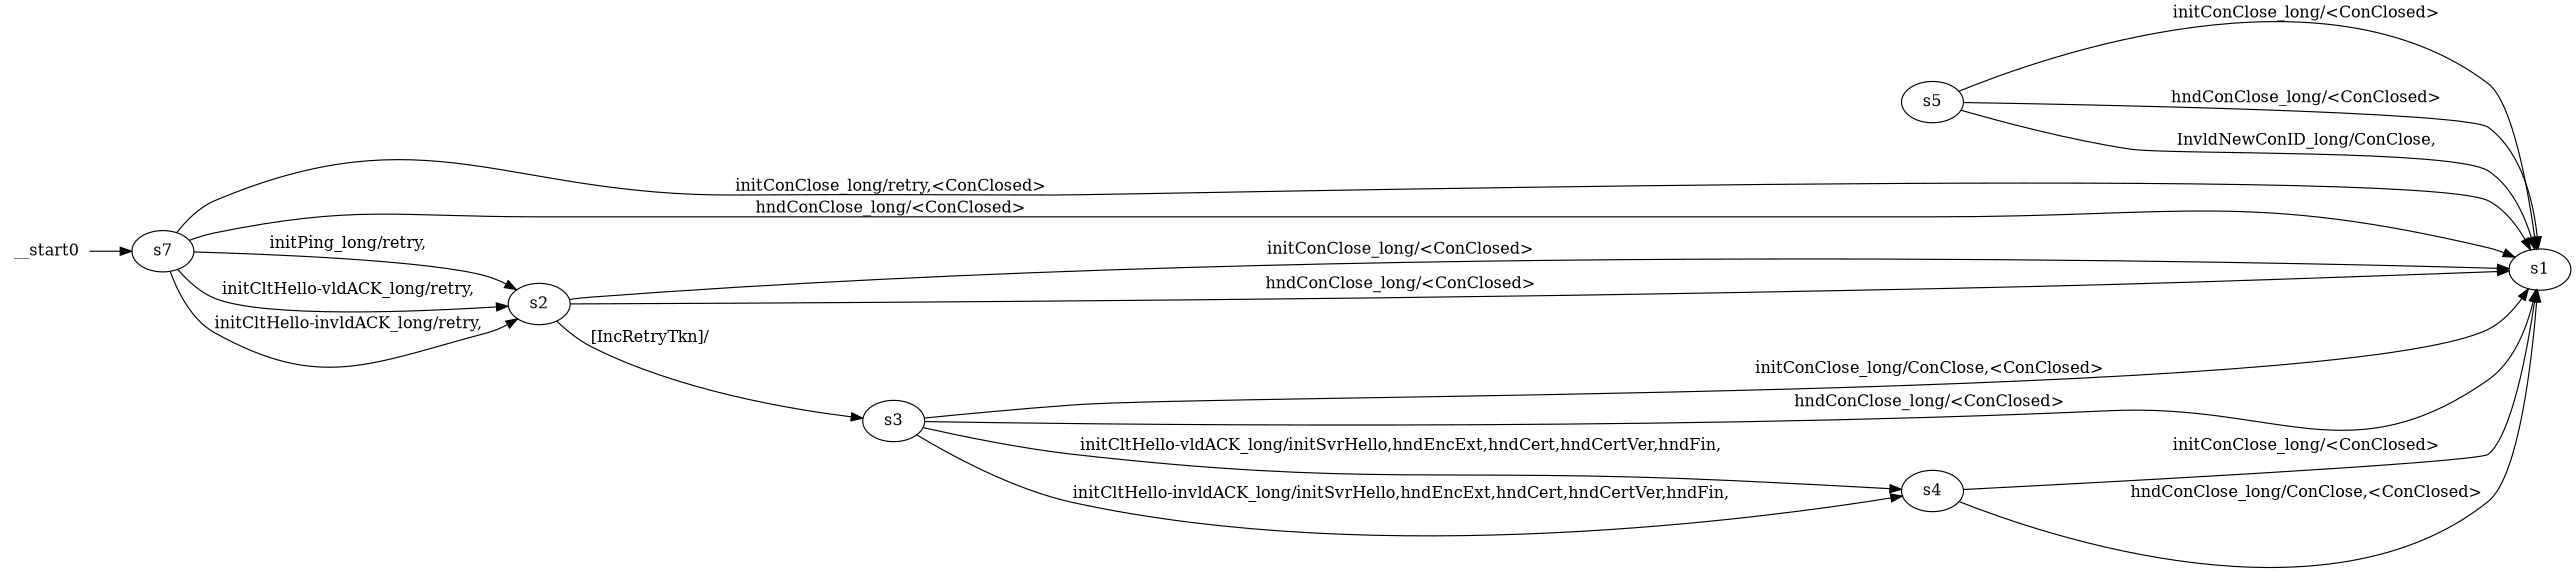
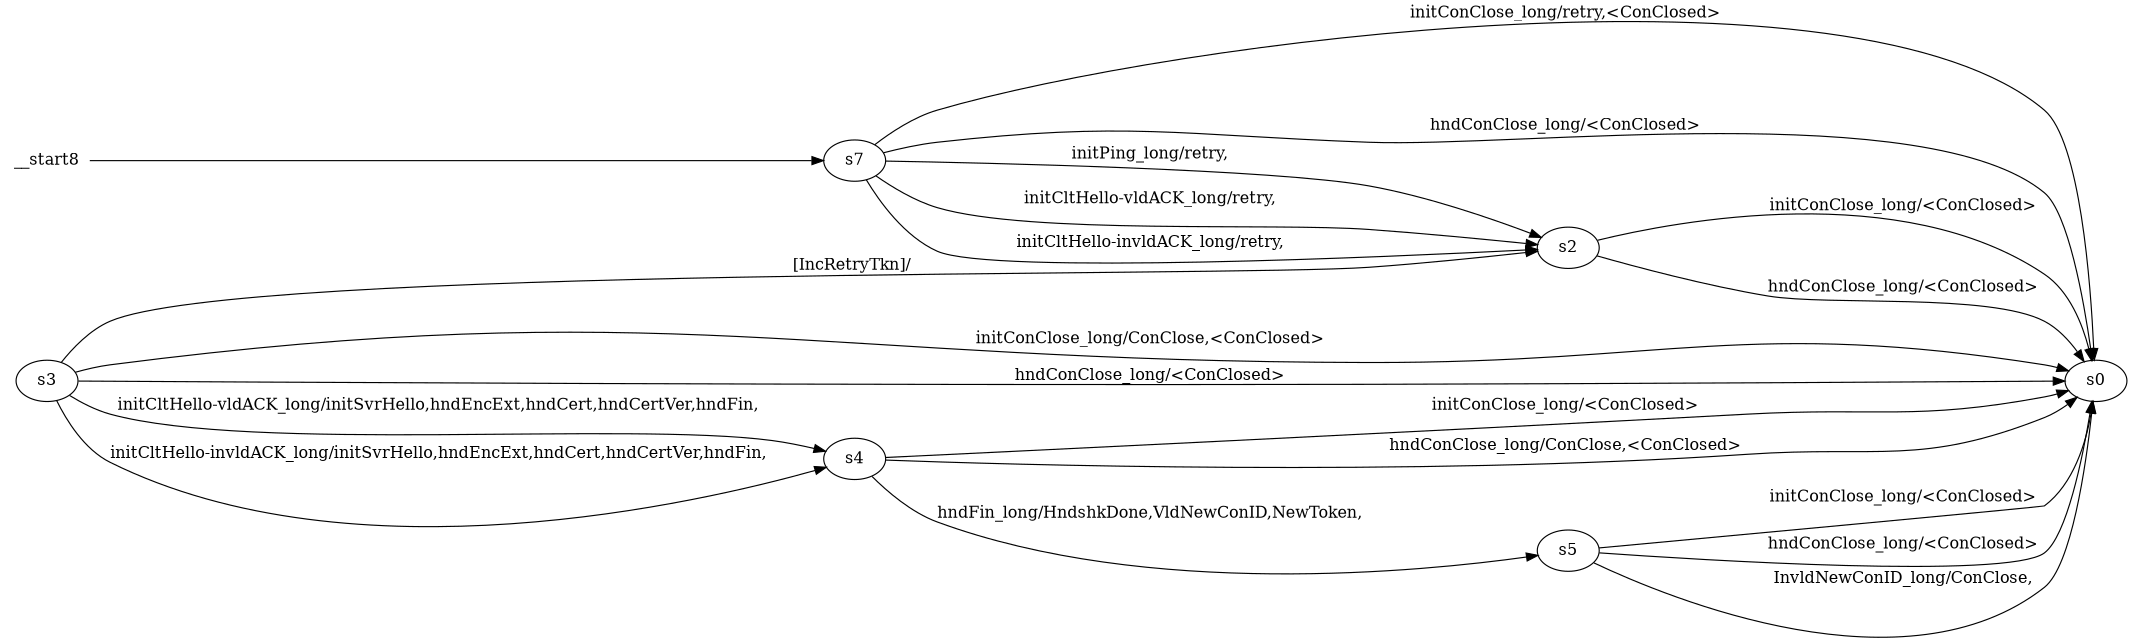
node "__start0": label "__start0" -> "__start8"
node "s1": label "s1" -> "s0"
edge "s2" -> "s3": reversed
edge "s4" -> "s5": added, label "hndFin_long/HndshkDone,VldNewConID,NewToken,"
